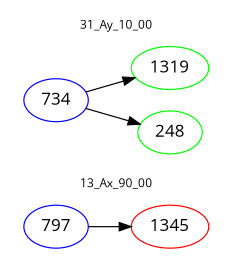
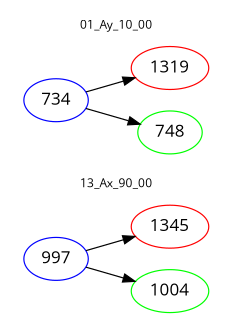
cluster "31_Ay_10_00": label "31_Ay_10_00" -> "01_Ay_10_00"
node "1319": color green -> red
node "248": label "248" -> "748"
node "797": label "797" -> "997"
node "1004": added
